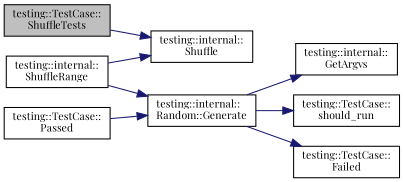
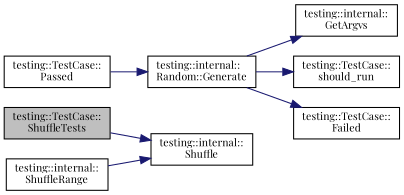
edge "testing::internal:: ShuffleRange" -> "testing::internal:: Random::Generate": removed
